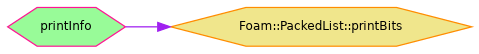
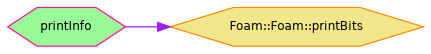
node "Foam::PackedList::printBits": label "Foam::PackedList::printBits" -> "Foam::Foam::printBits"
